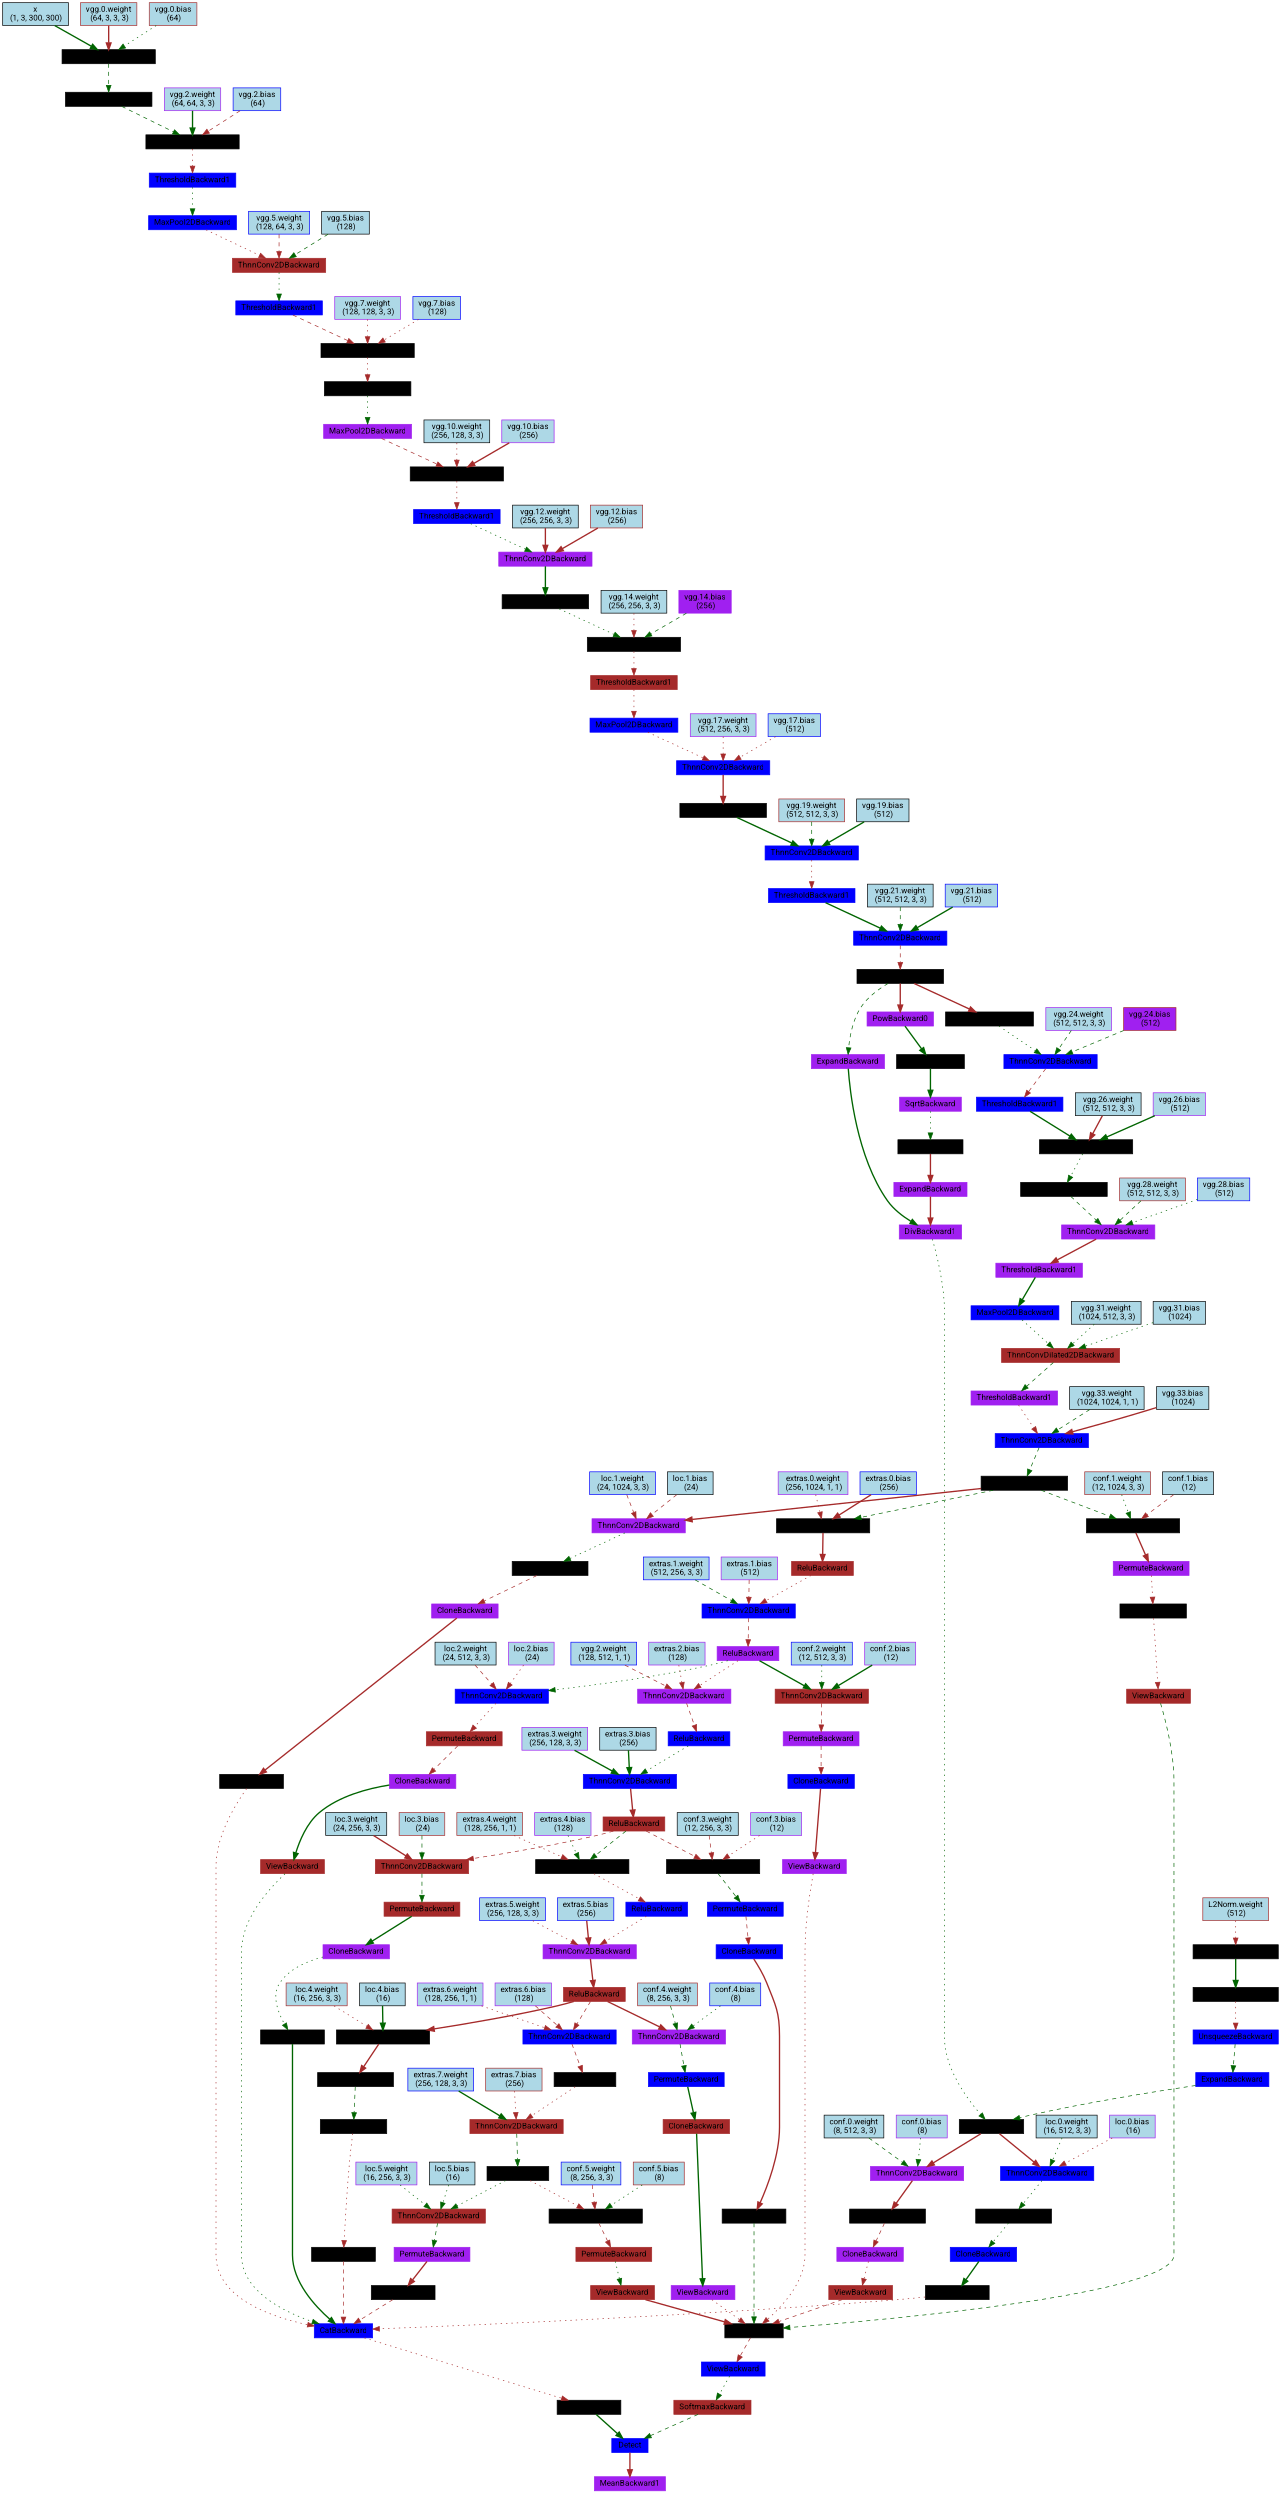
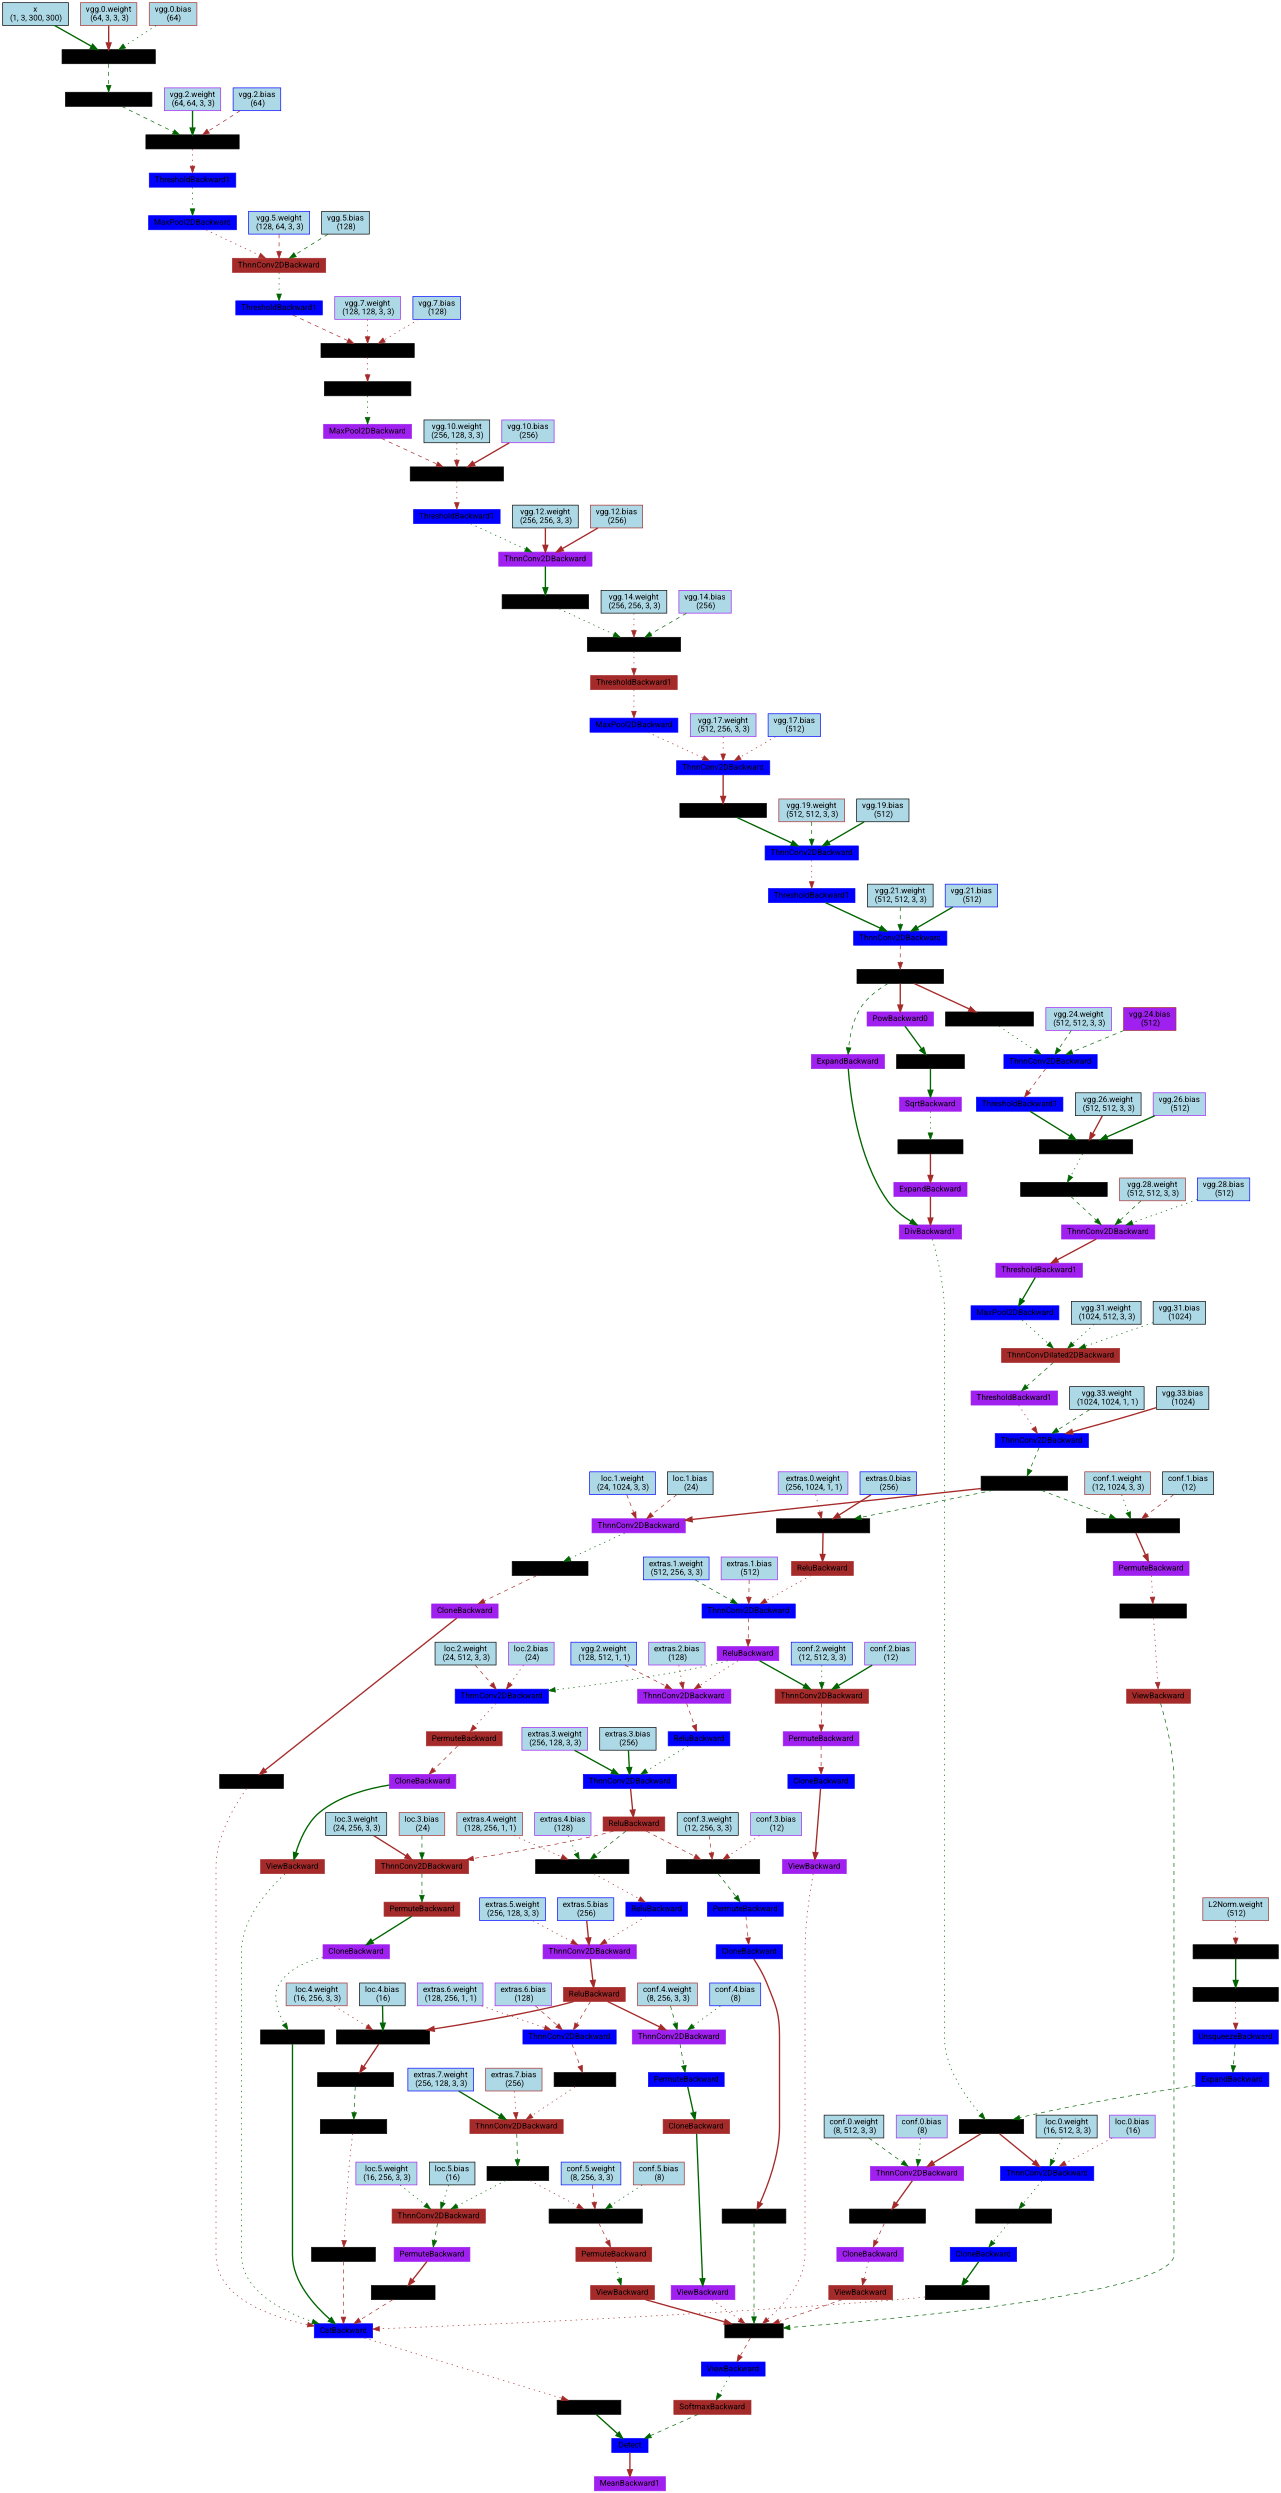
node "vgg.14.bias (256)": fillcolor purple -> lightblue
